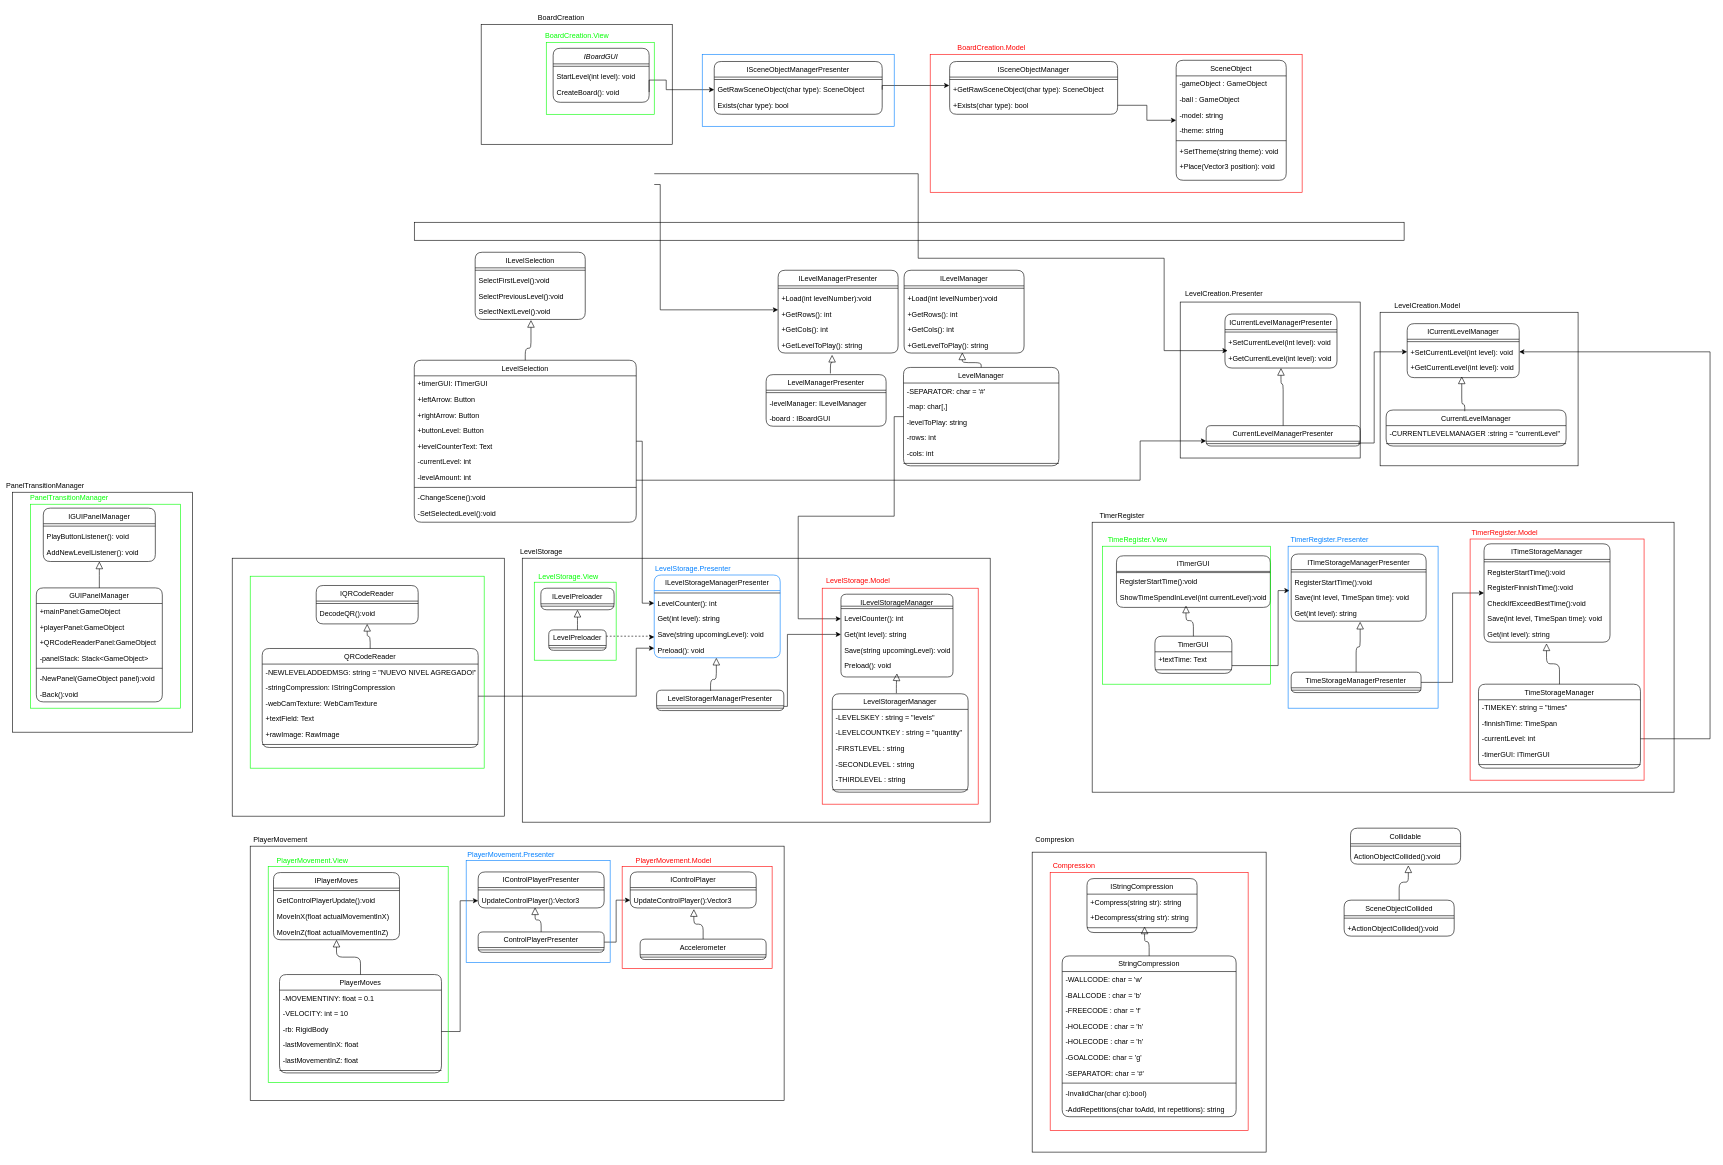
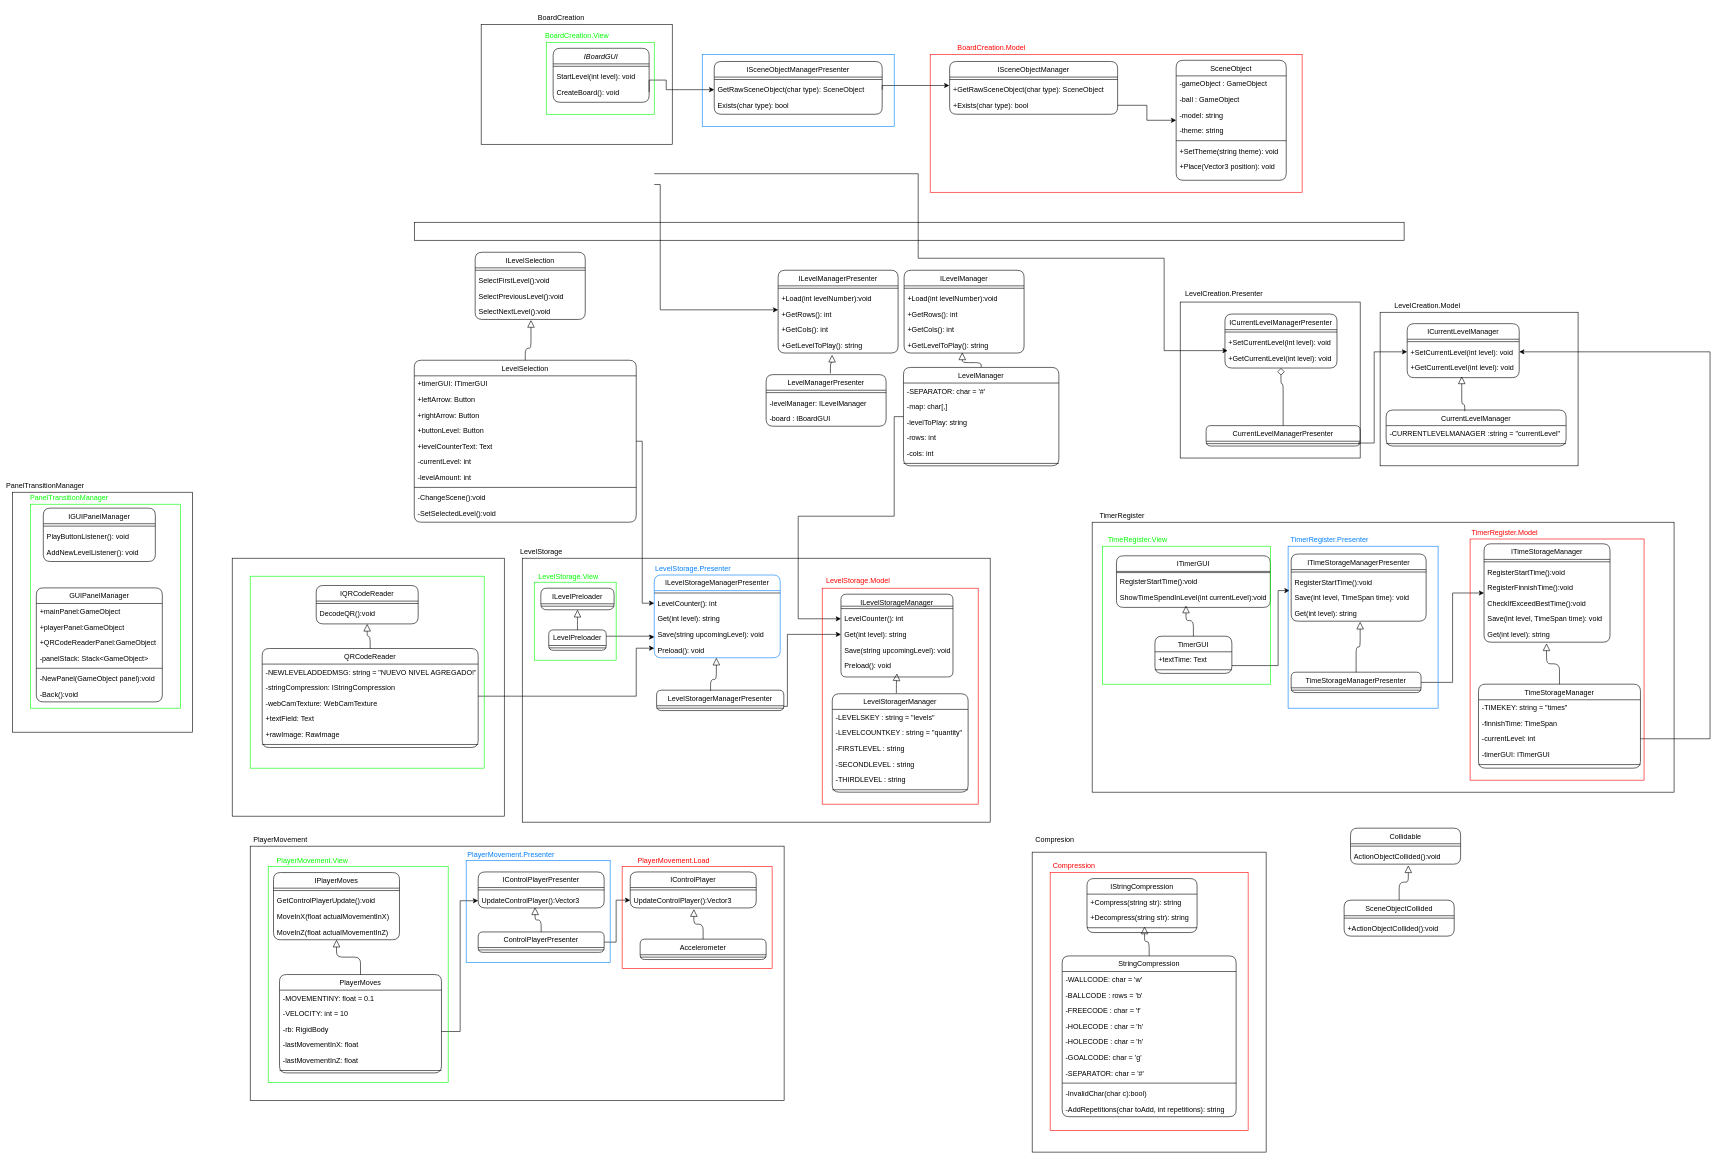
edge "CurrentLevelManagerPresenter" -> "ICurrentLevelManagerPresenter": arrowhead block -> diamond
edge "LevelSelection" -> "CurrentLevelManagerPresenter": removed
edge "GUIPanelManager" -> "IGUIPanelManager": removed
edge "LevelPreloader" -> "ILevelStorageManagerPresenter": style dashed -> solid
node "PlayerMovement.Model": label "PlayerMovement.Model" -> "PlayerMovement.Load"
node "-BALLCODE : char = 'b'": label "-BALLCODE : char = 'b'" -> "-BALLCODE : rows = 'b'"
